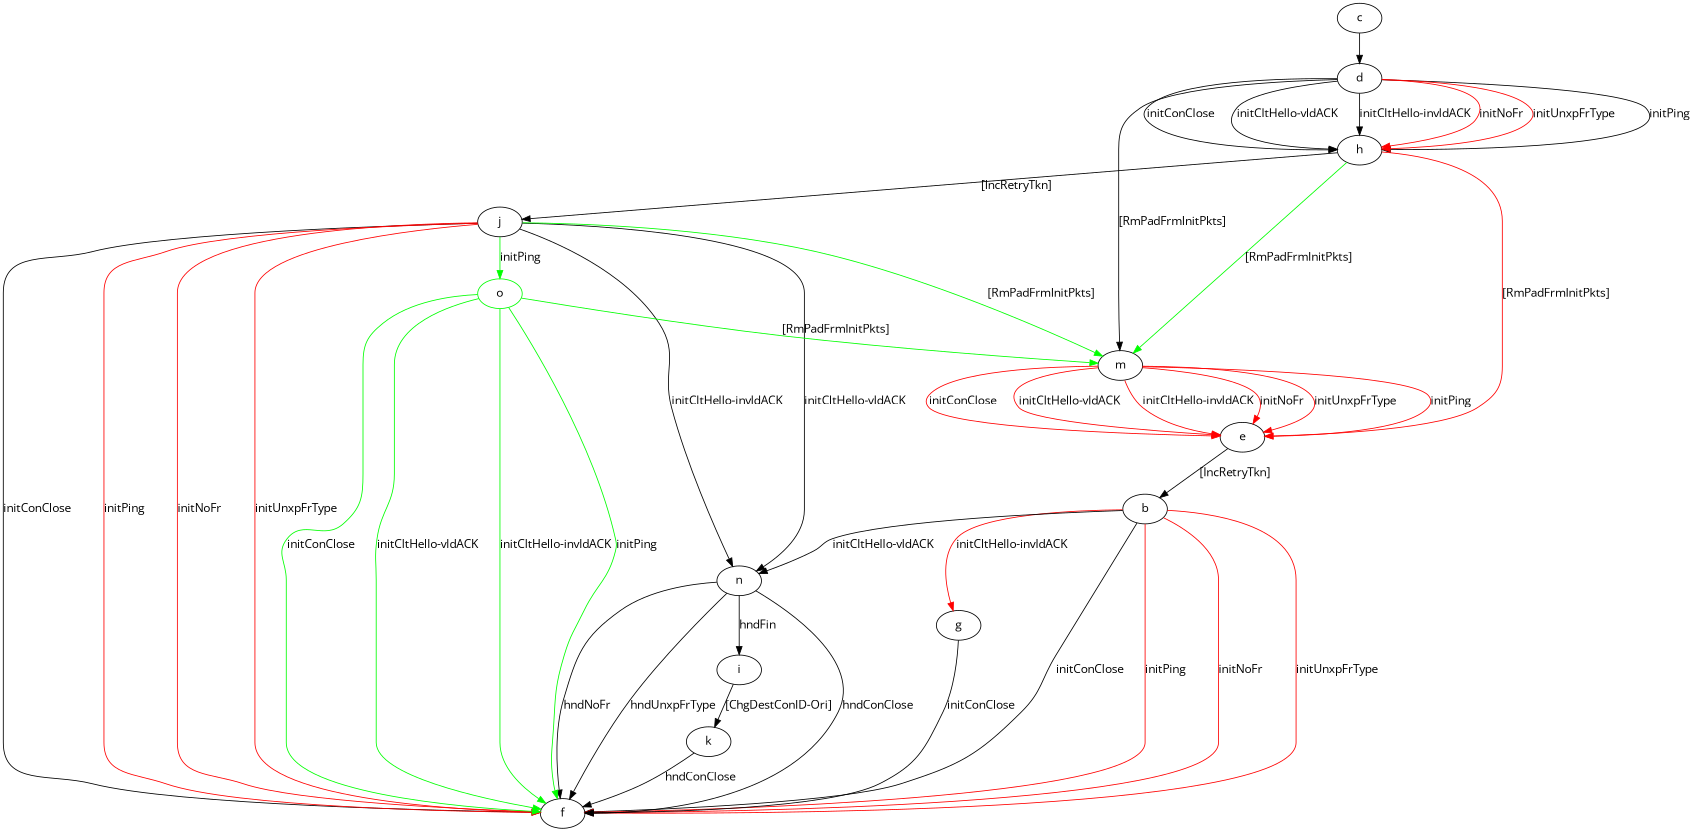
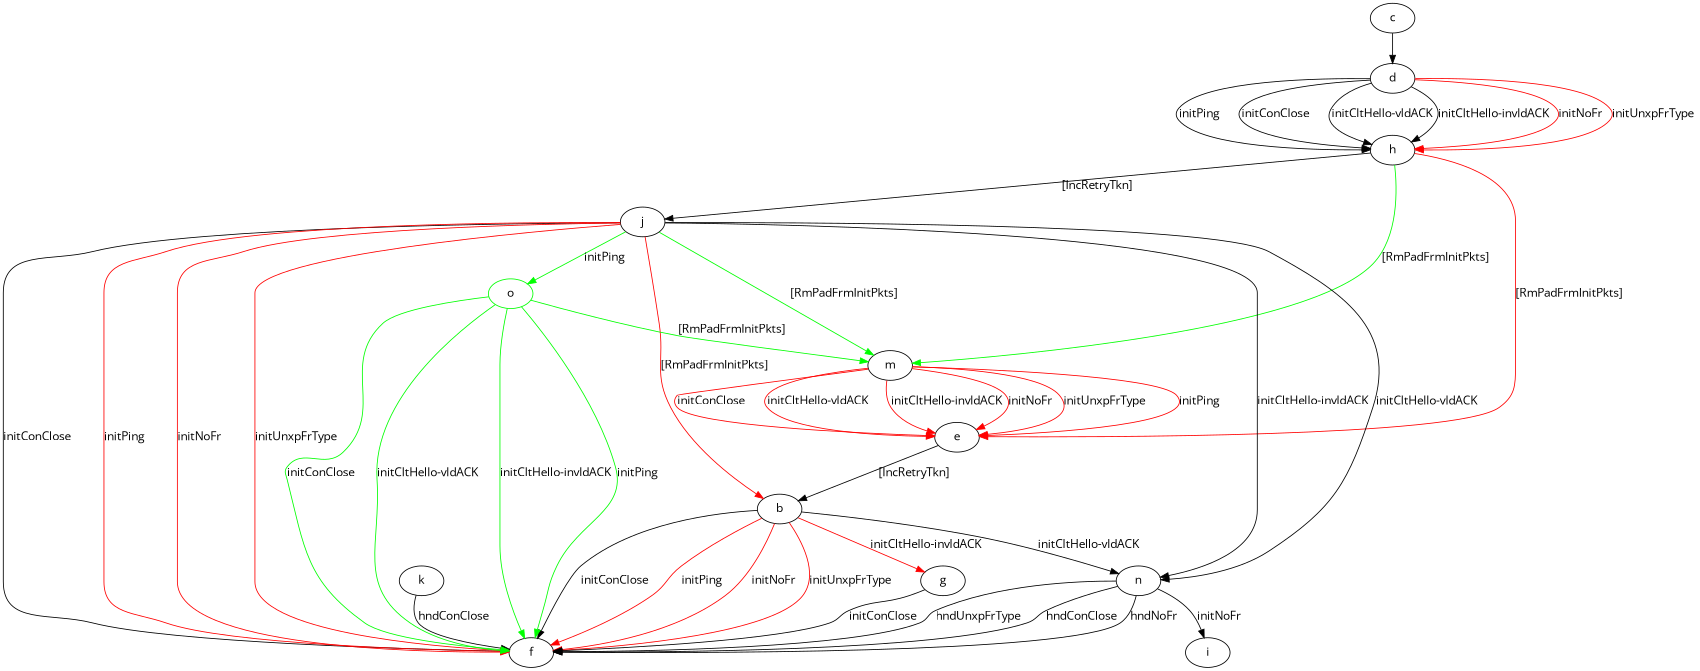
edge "d" -> "m": removed, label "[RmPadFrmInitPkts]"
edge "j" -> "b": added, label "[RmPadFrmInitPkts]"
edge "n" -> "i": label "hndFin " -> "initNoFr "
edge "i" -> "k": removed, label "[ChgDestConID-Ori]"
